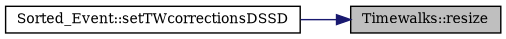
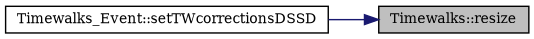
node "Sorted_Event::setTWcorrectionsDSSD": label "Sorted_Event::setTWcorrectionsDSSD" -> "Timewalks_Event::setTWcorrectionsDSSD"
